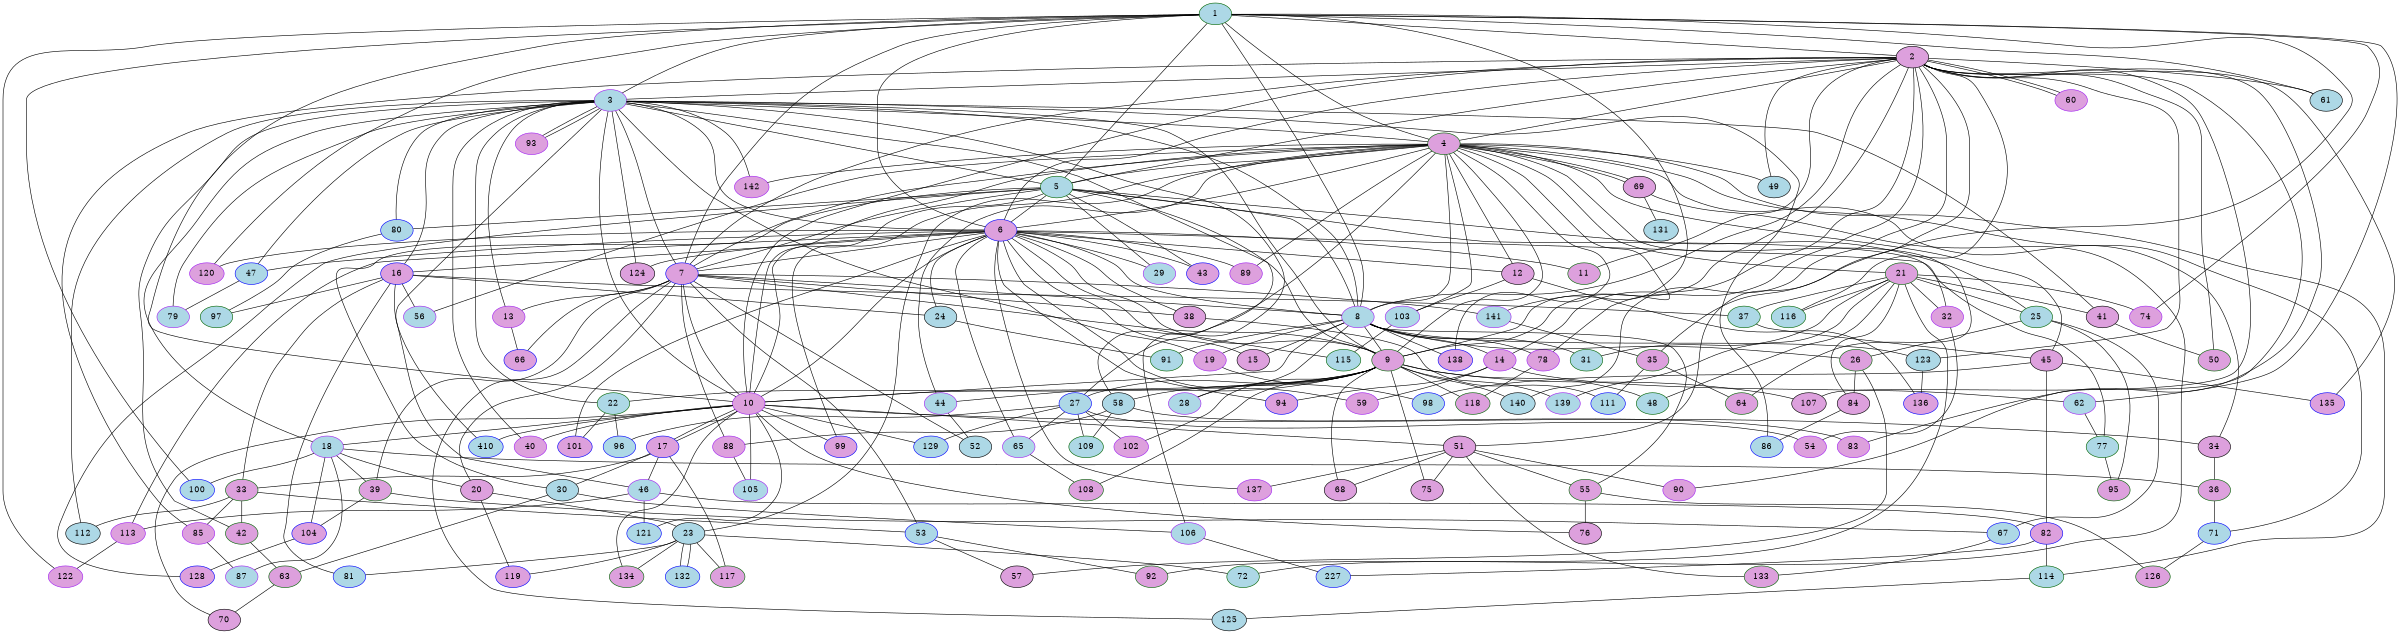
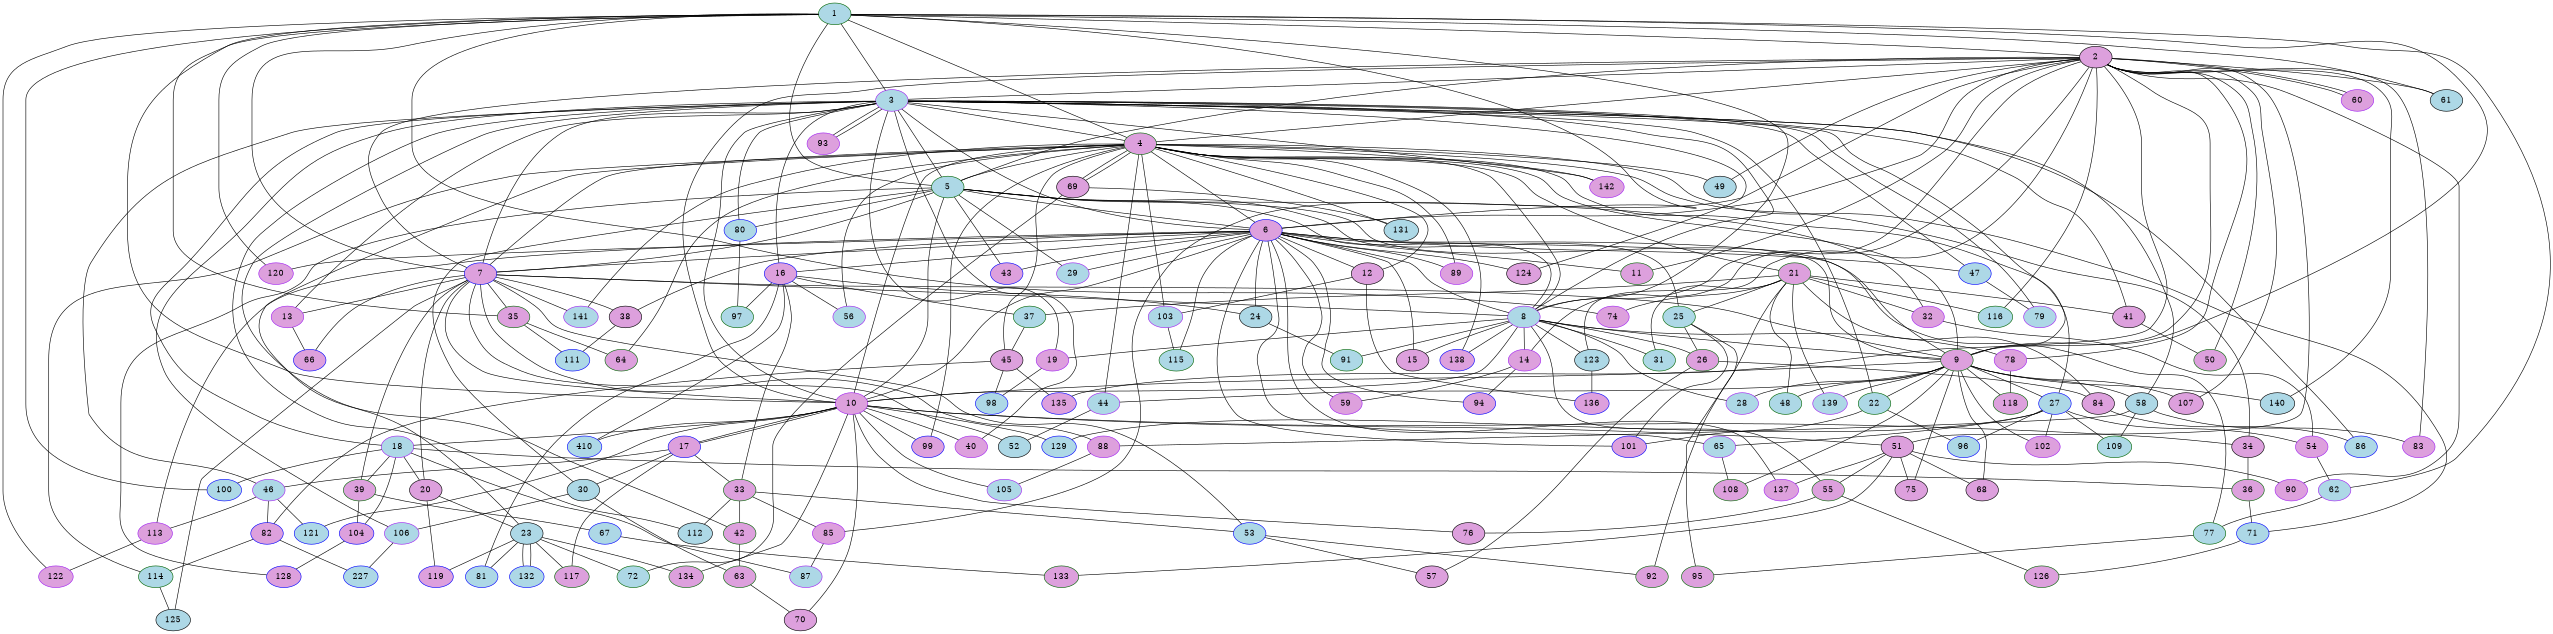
edge "4" -- "131": added
edge "141" -- "35": now "7" -- "35"
edge "14" -- "62": now "54" -- "62"
edge "25" -- "67": now "25" -- "101"
